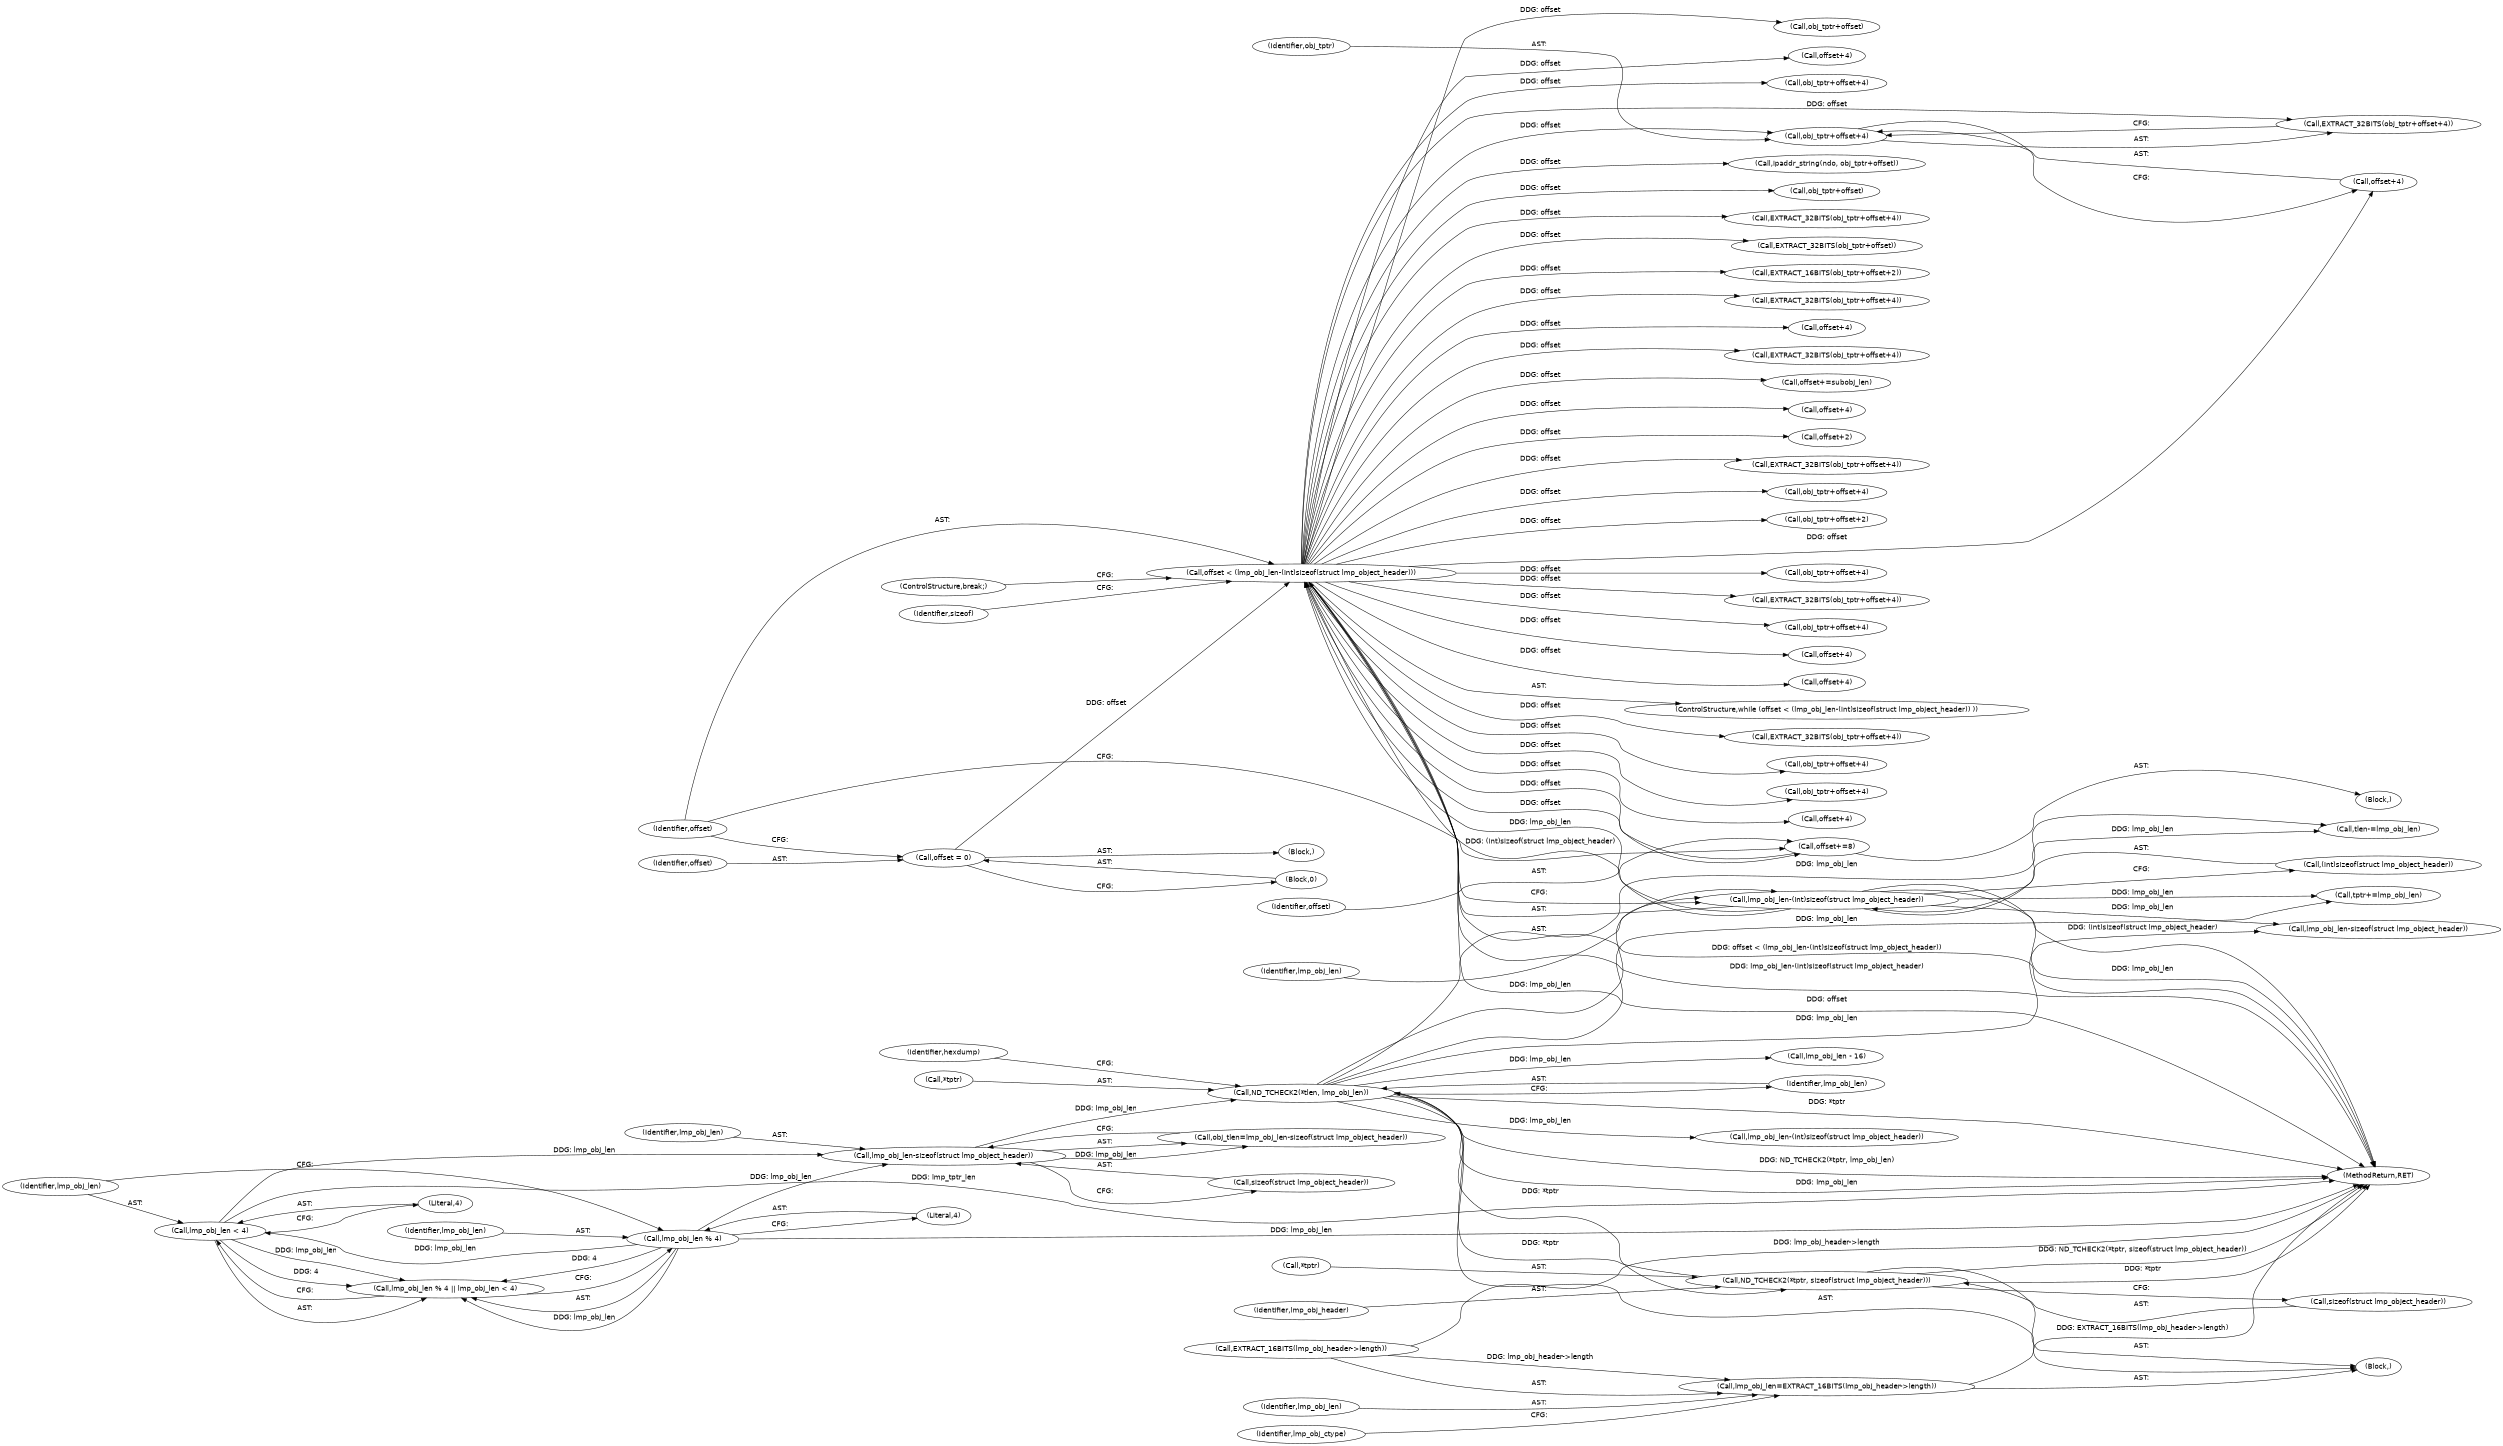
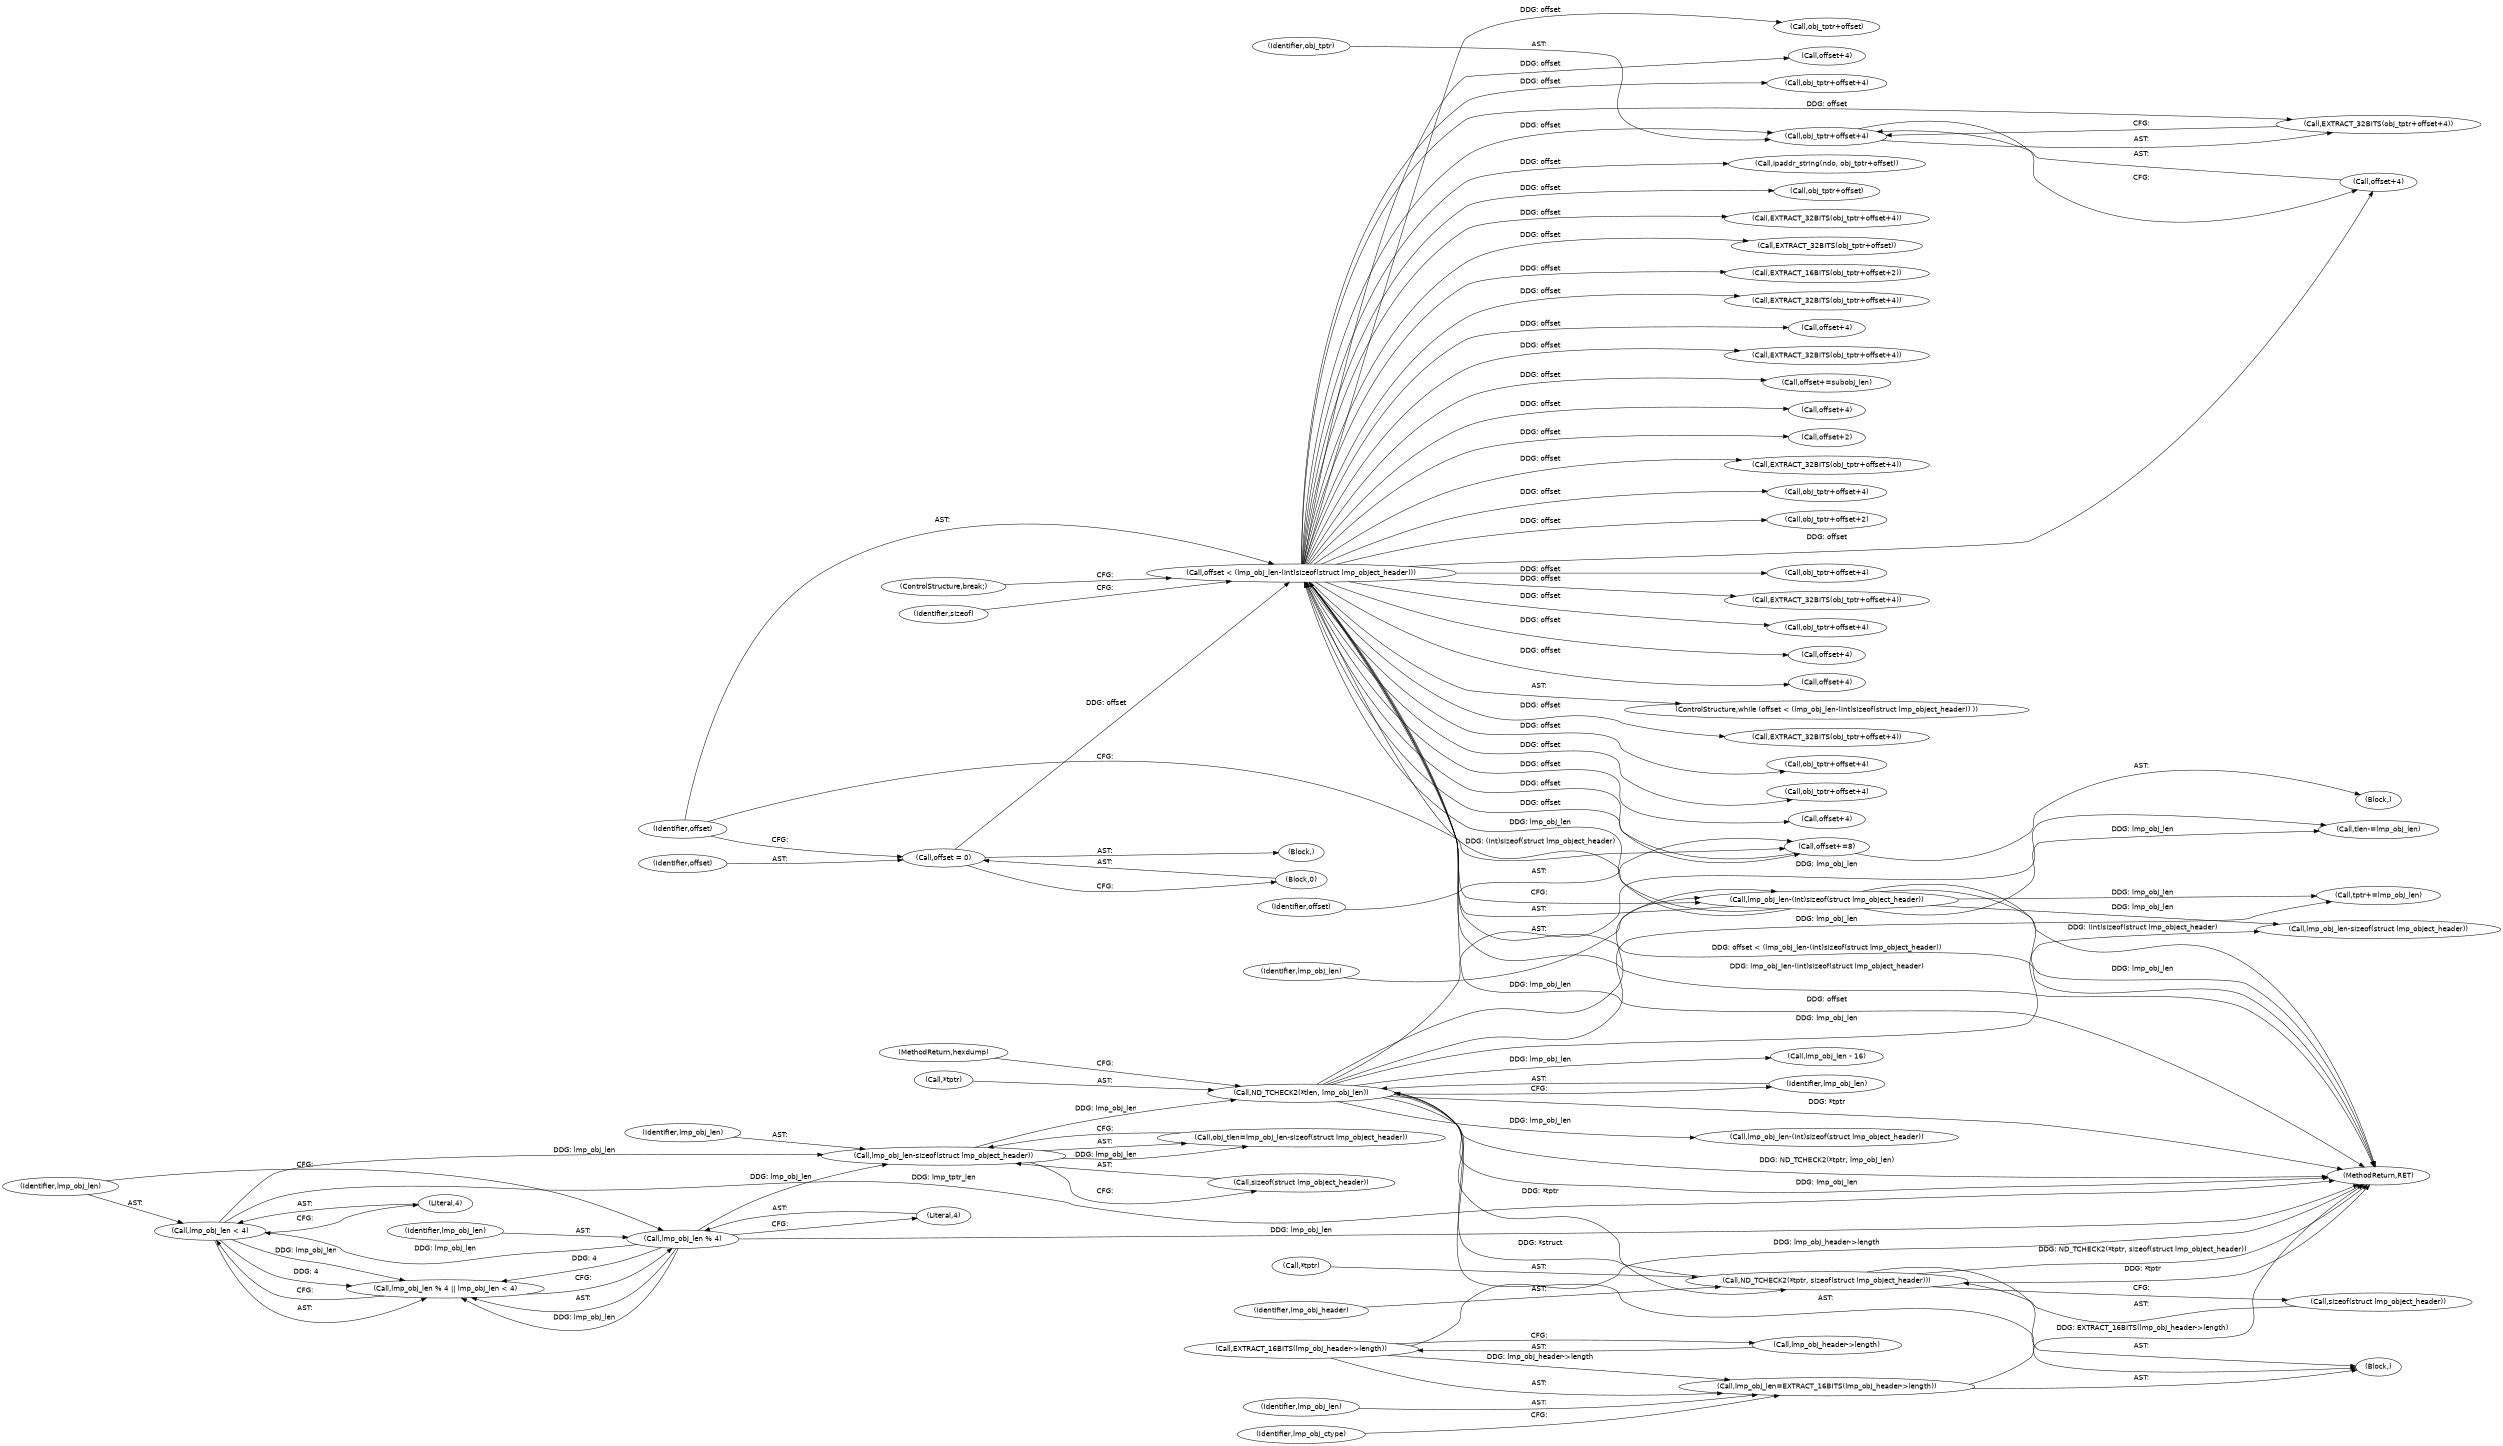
node "(Call,(int)sizeof(struct lmp_object_header))": removed
node "(Identifier,hexdump)": label "(Identifier,hexdump)" -> "(MethodReturn,hexdump)"
edge "(Call,ND_TCHECK2(*tptr, sizeof(struct lmp_object_header)))" -> "(Call,ND_TCHECK2(*tlen, lmp_obj_len))": label "DDG: *tptr" -> "DDG: *struct"
node "(Call,lmp_obj_header->length)": added
